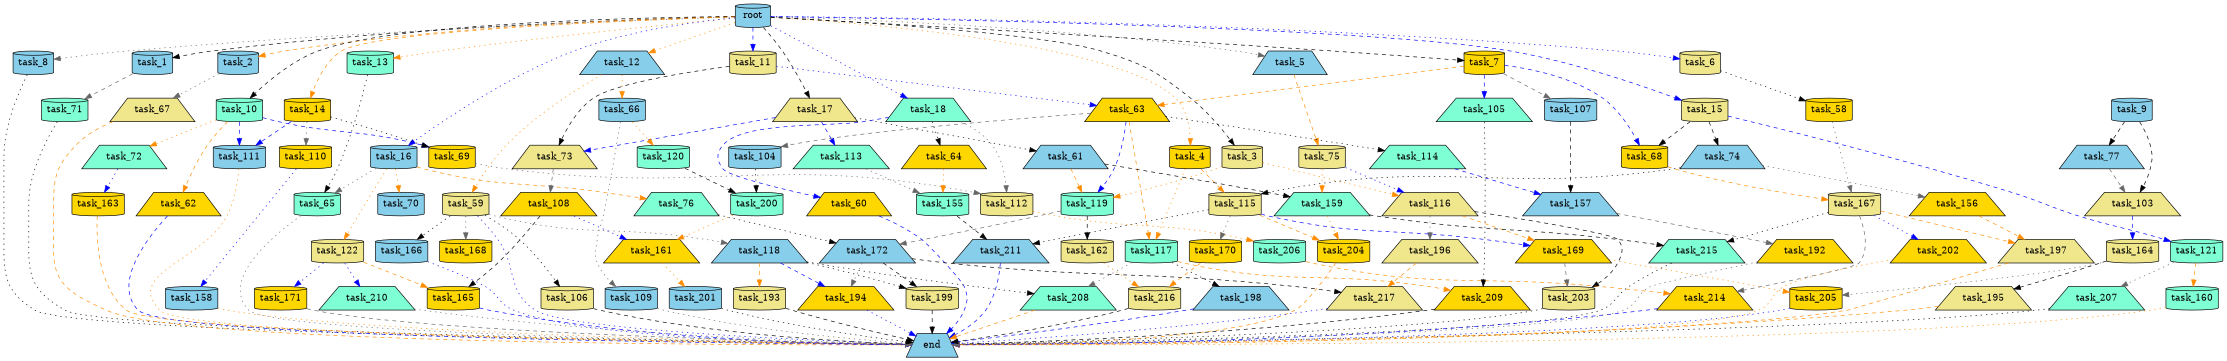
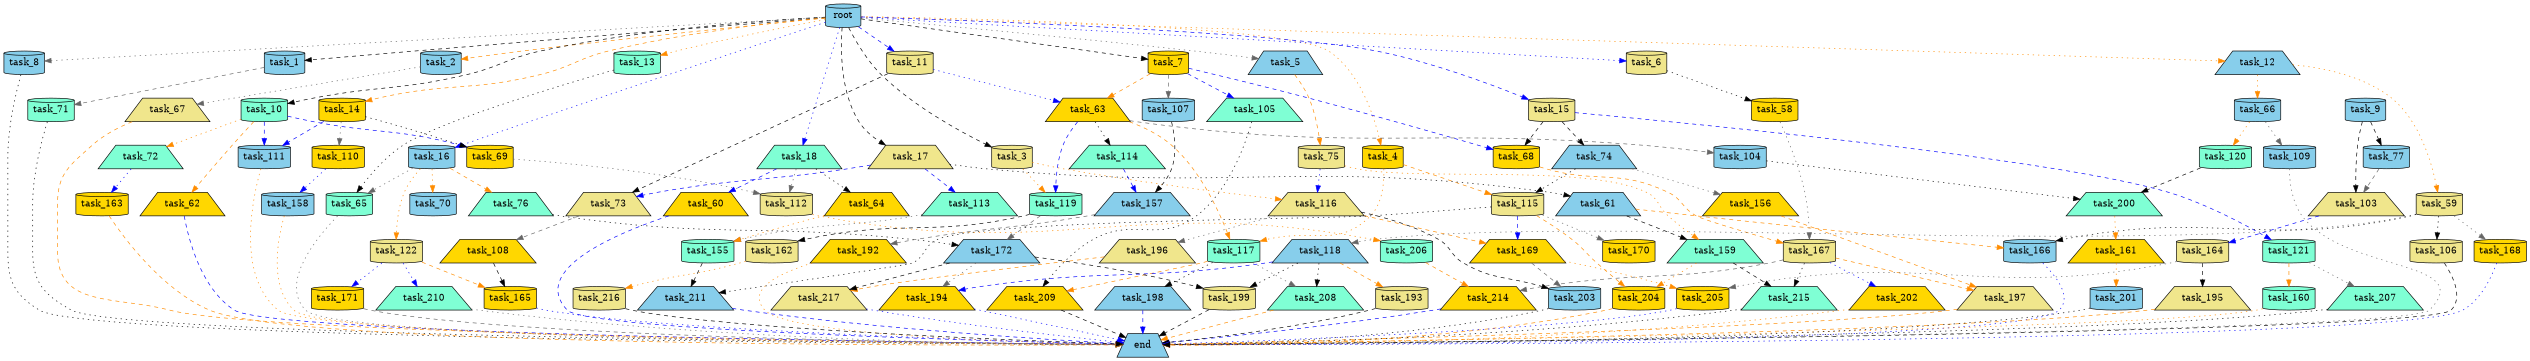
node "task_77": shape trapezium -> cylinder
edge "task_61" -> "task_119": now "task_61" -> "task_166"
node "task_200": shape cylinder -> trapezium
edge "task_108" -> "task_161": removed
edge "task_170" -> "task_216": removed
node "task_203": fillcolor khaki -> skyblue
edge "task_59" -> "end": now "task_168" -> "end"
edge "task_192" -> "end": color gray40 -> darkorange
edge "task_165" -> "end": style dashed -> dotted
